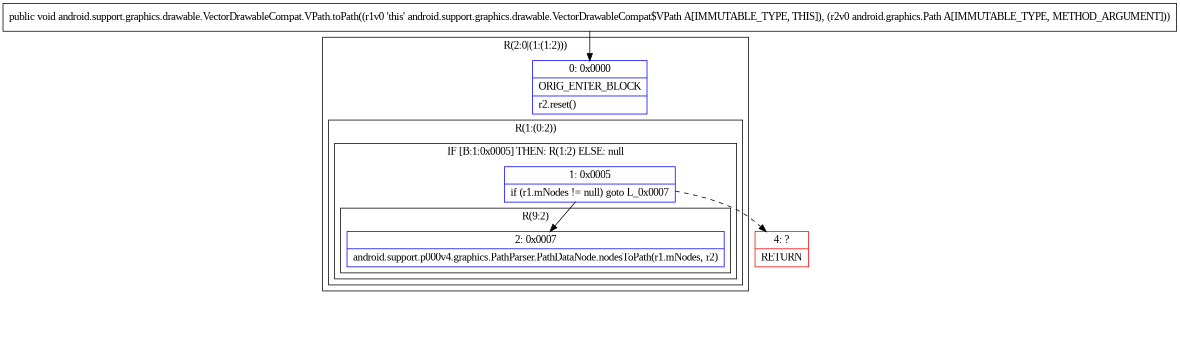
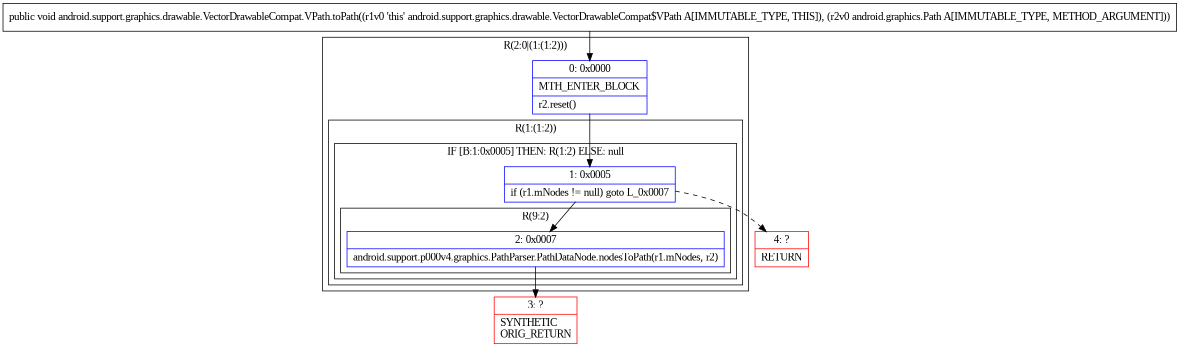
node "0: 0x0000": text "ORIG_ENTER_BLOCK" -> "MTH_ENTER_BLOCK"
cluster "R(1:(0:2))": label "R(1:(0:2))" -> "R(1:(1:2))"
edge "0: 0x0000" -> "1: 0x0005": added
node "3: ?": added
